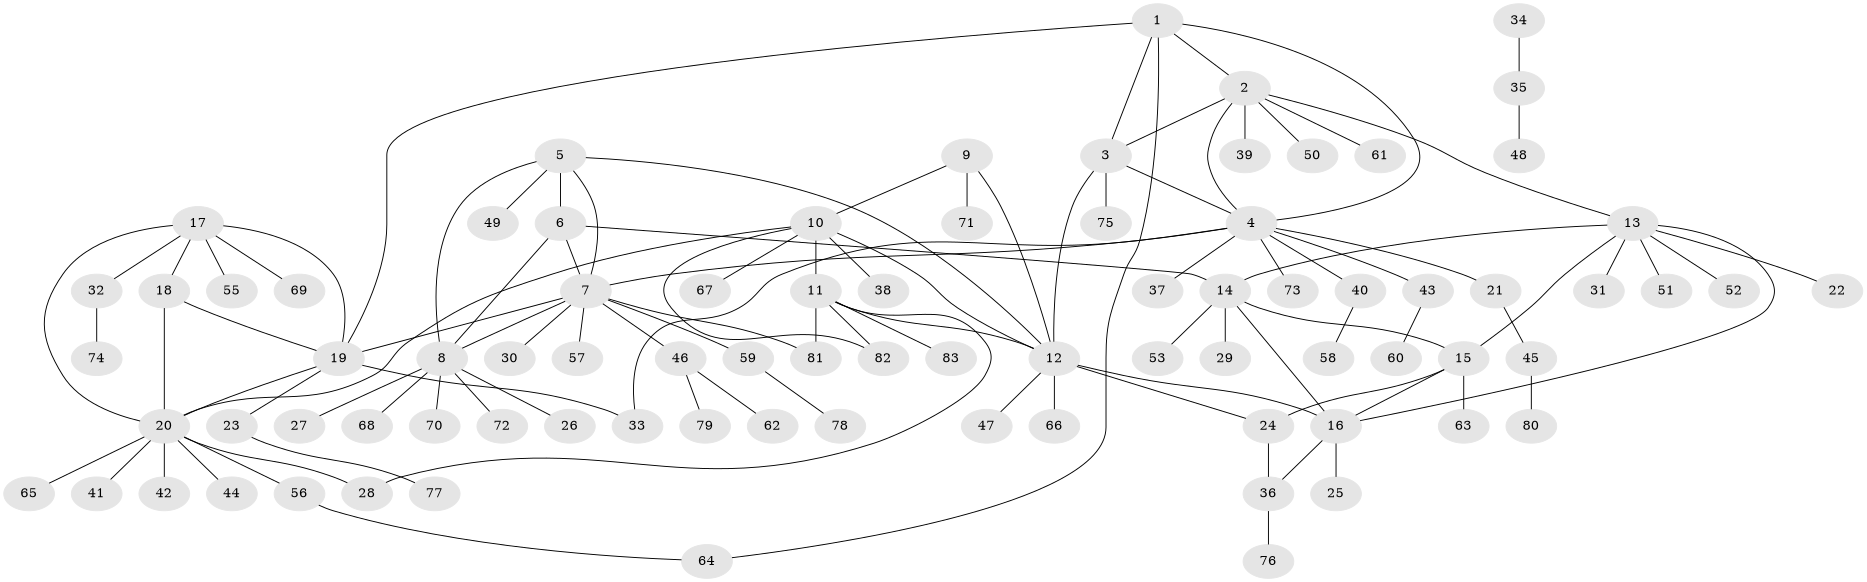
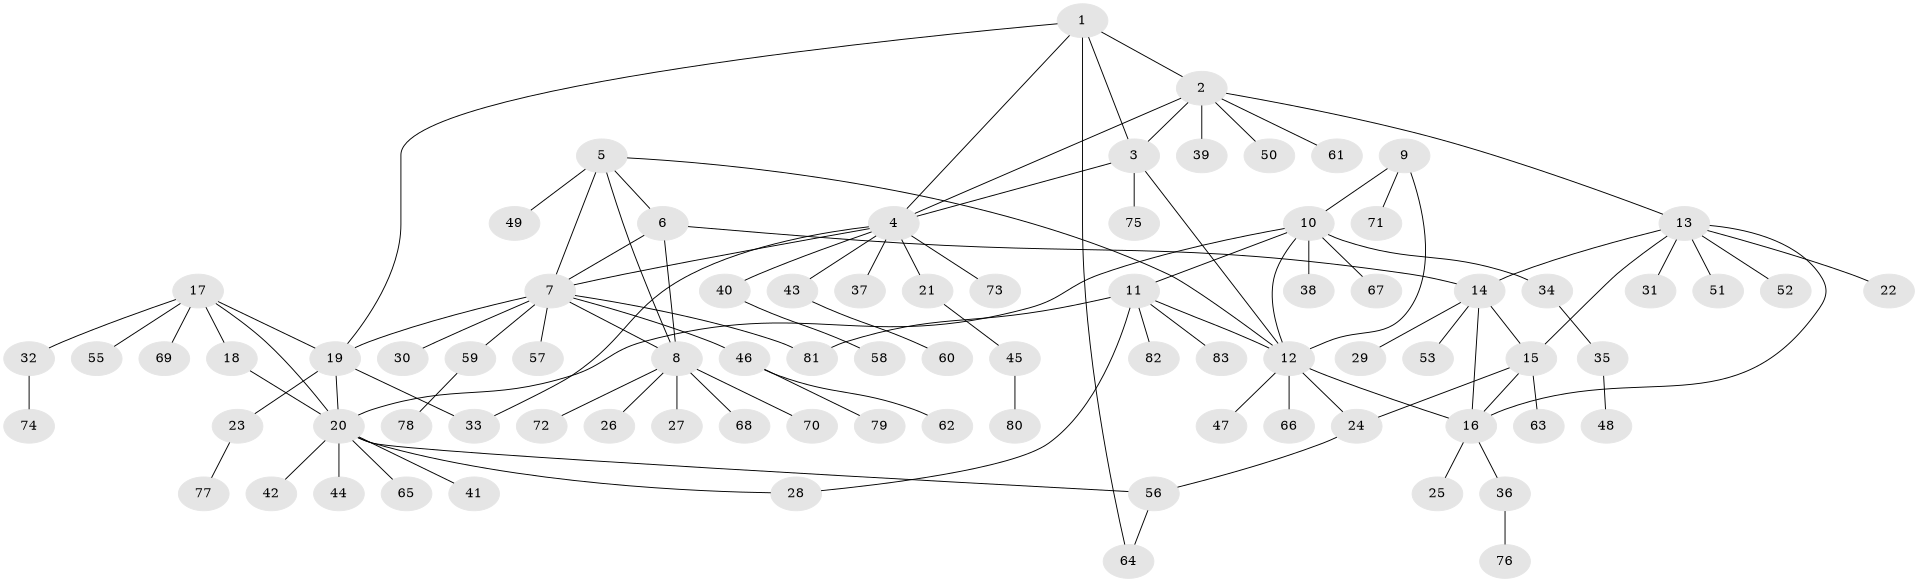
edge "10" -- "82": now "10" -- "34"
edge "18" -- "19": removed
edge "24" -- "36": now "24" -- "56"
